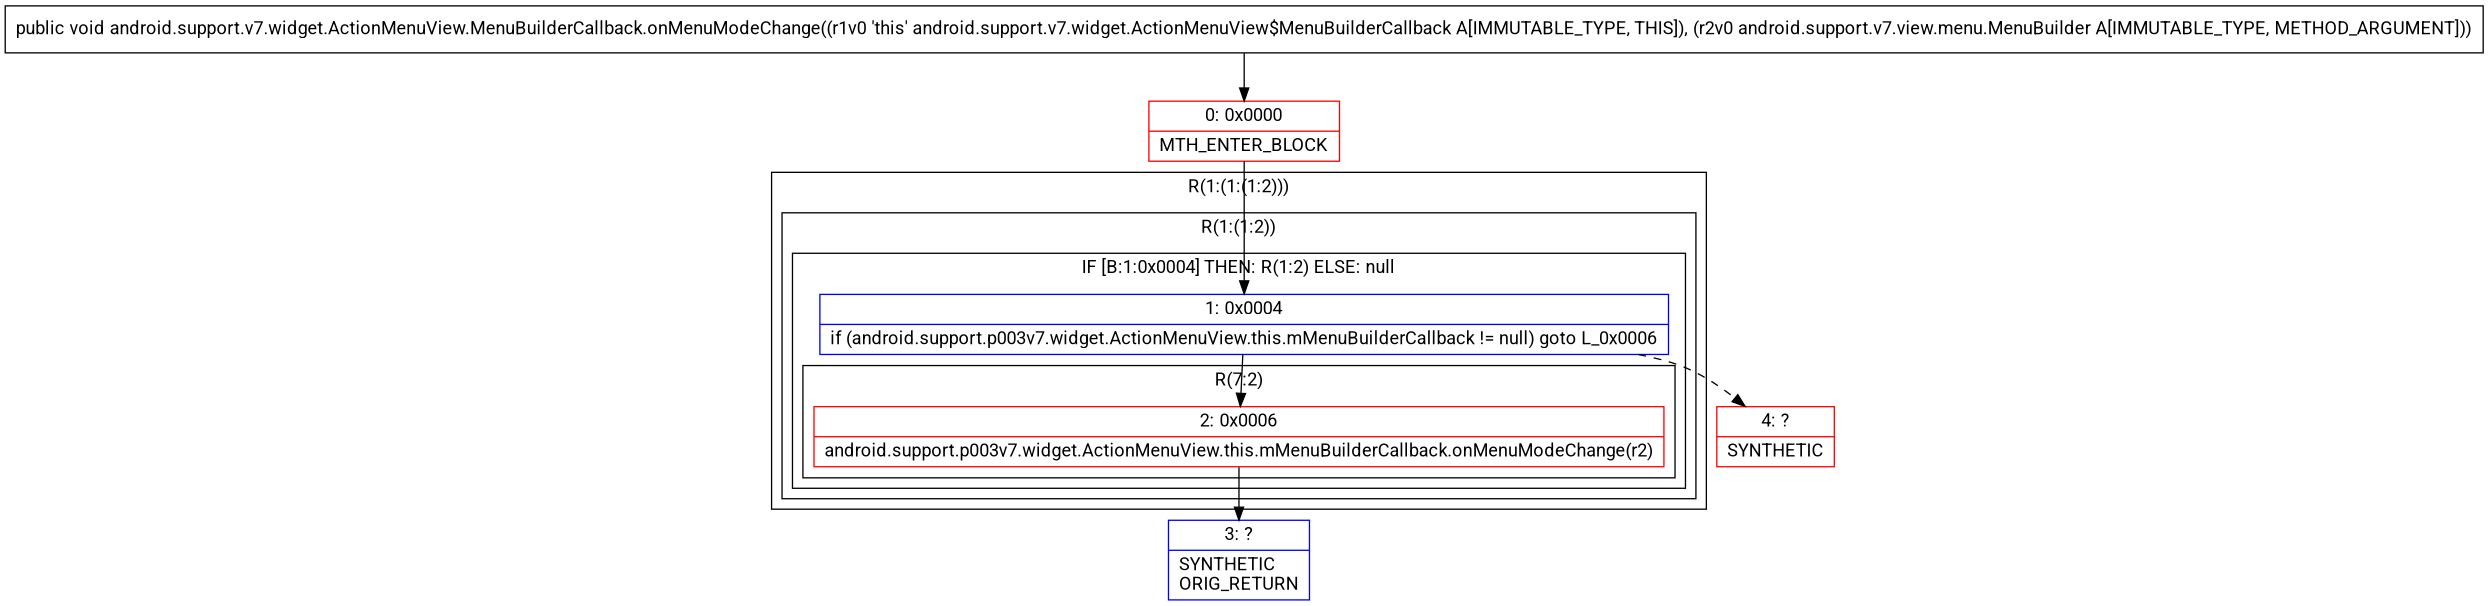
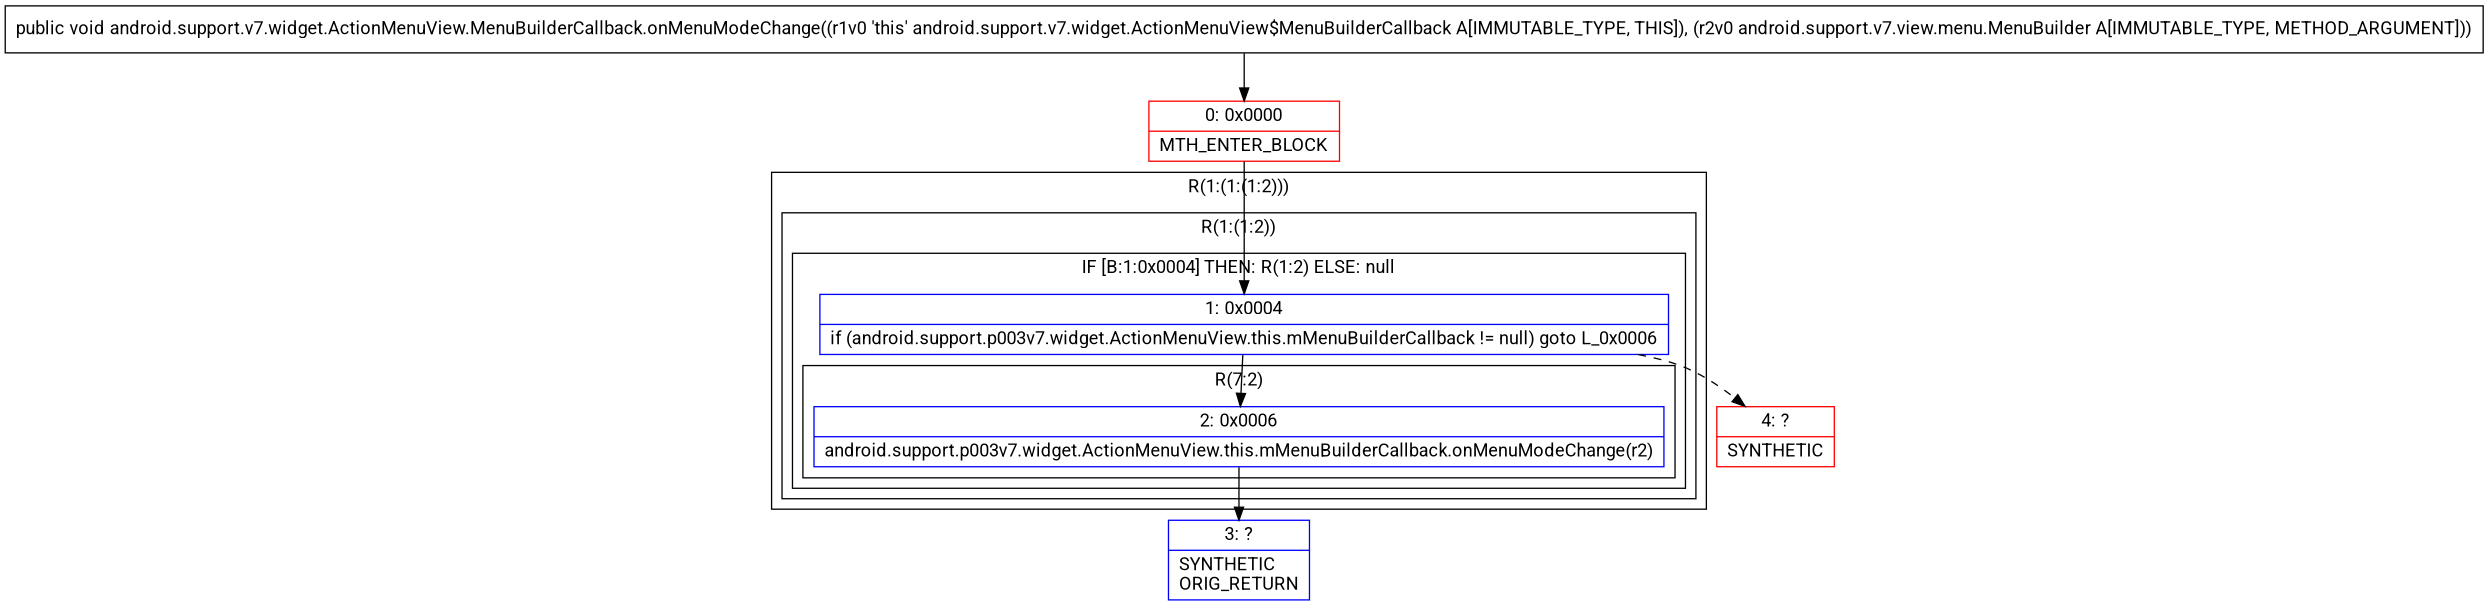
node "2: 0x0006": color red -> blue
